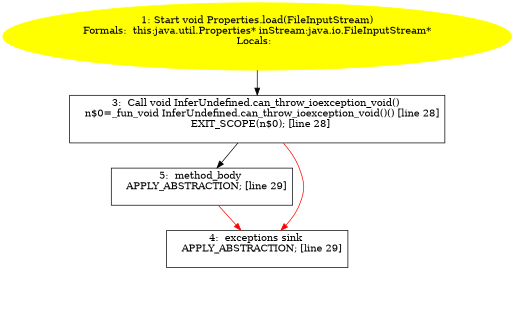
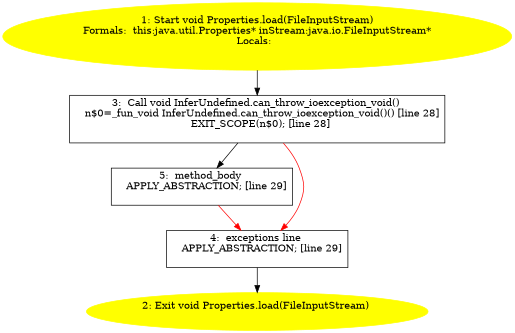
node "4:  exceptions sink APPLY_ABSTRACTION; [line 29]": label "4:  exceptions sink APPLY_ABSTRACTION; [line 29]" -> "4:  exceptions line APPLY_ABSTRACTION; [line 29]"
node "2: Exit void Properties.load(FileInputStream)": added
